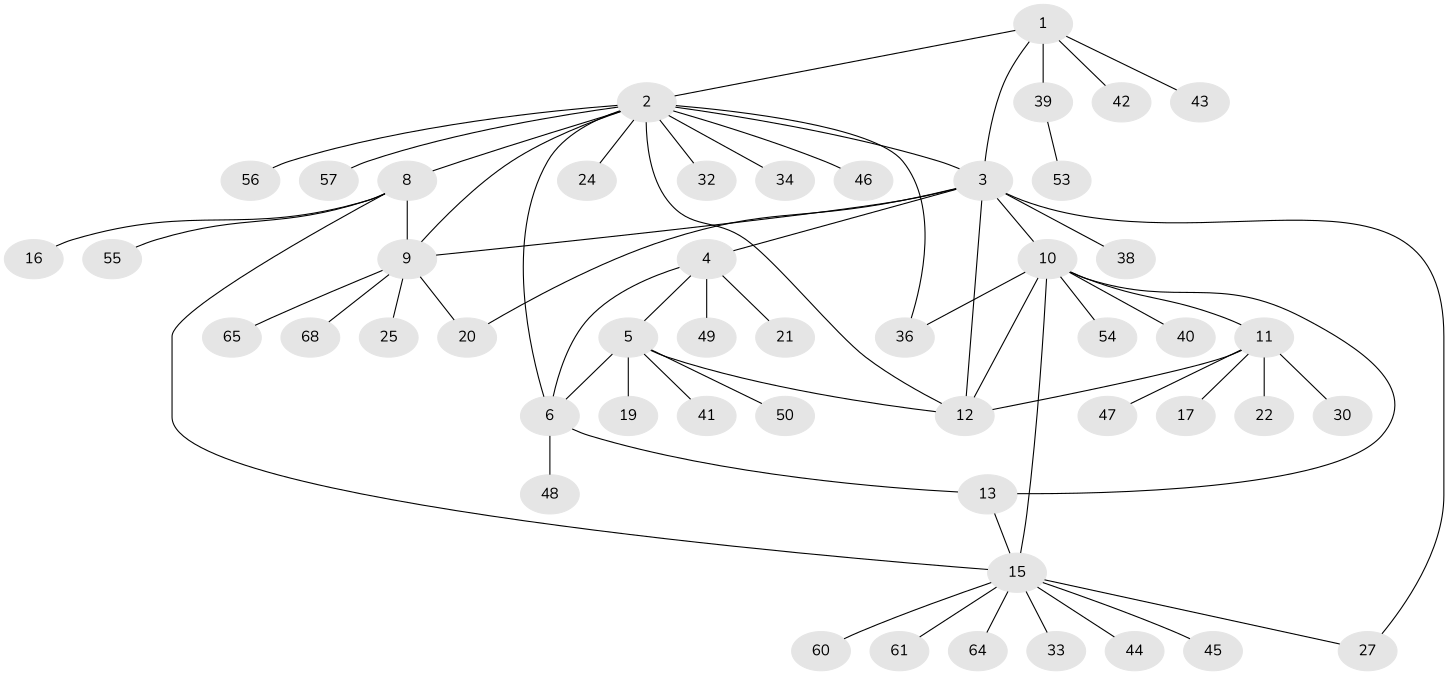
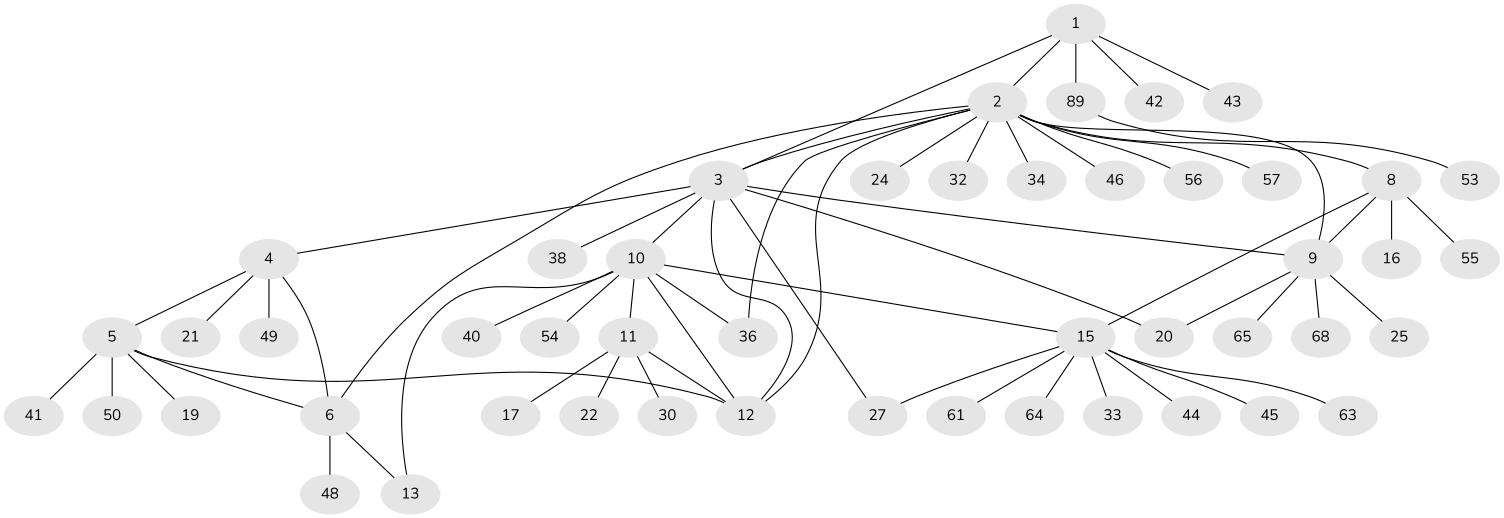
node "39": label "39" -> "89"
node "47": removed
edge "13" -- "15": removed
node "60": label "60" -> "63"
